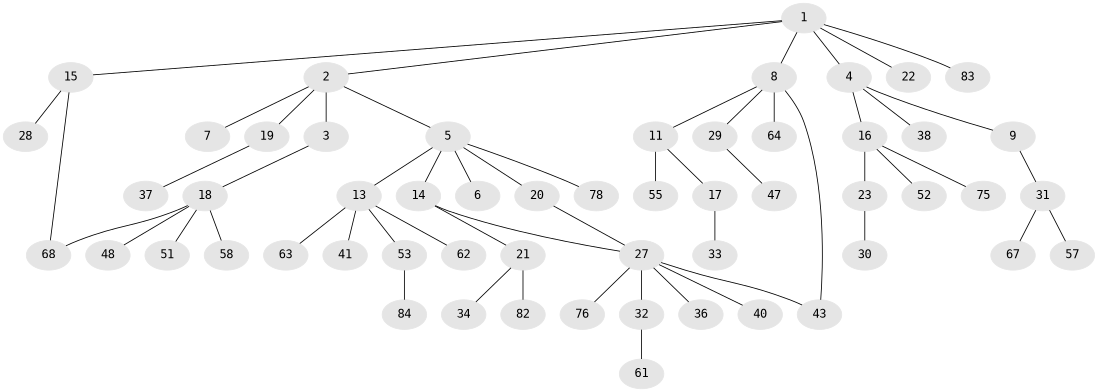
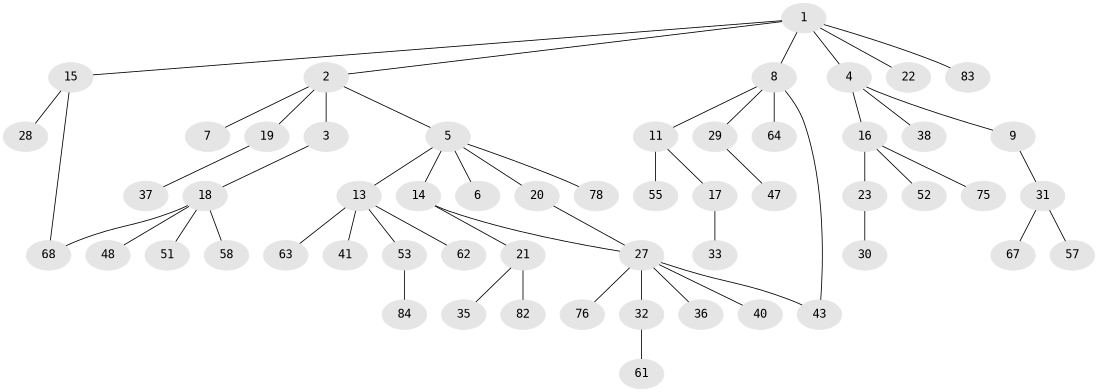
node "34": label "34" -> "35"
